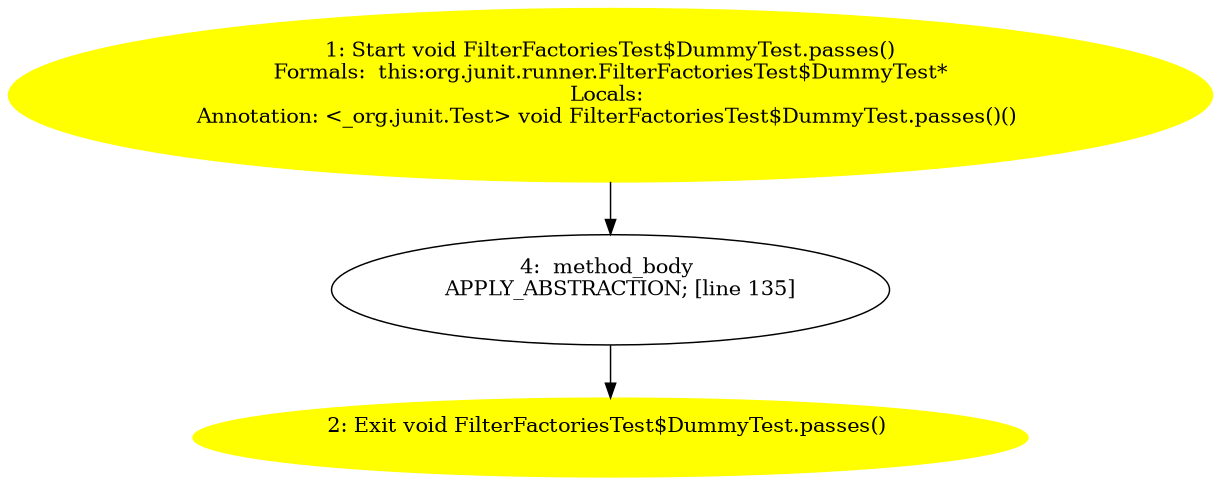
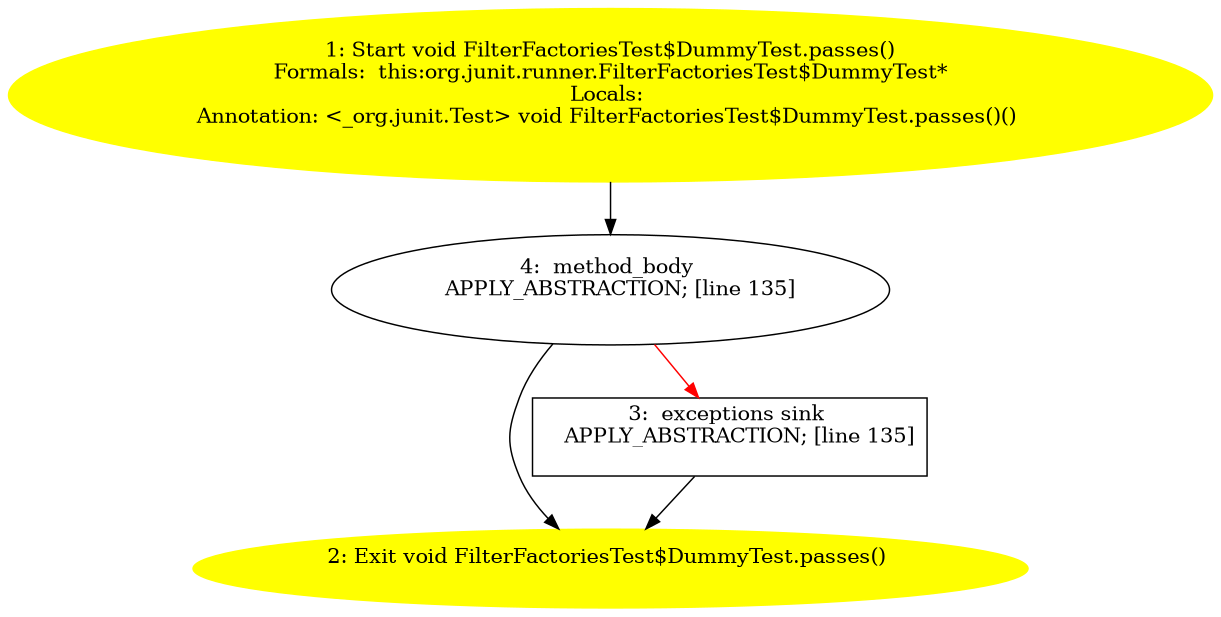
node "3:  exceptions sink APPLY_ABSTRACTION; [line 135]": added
